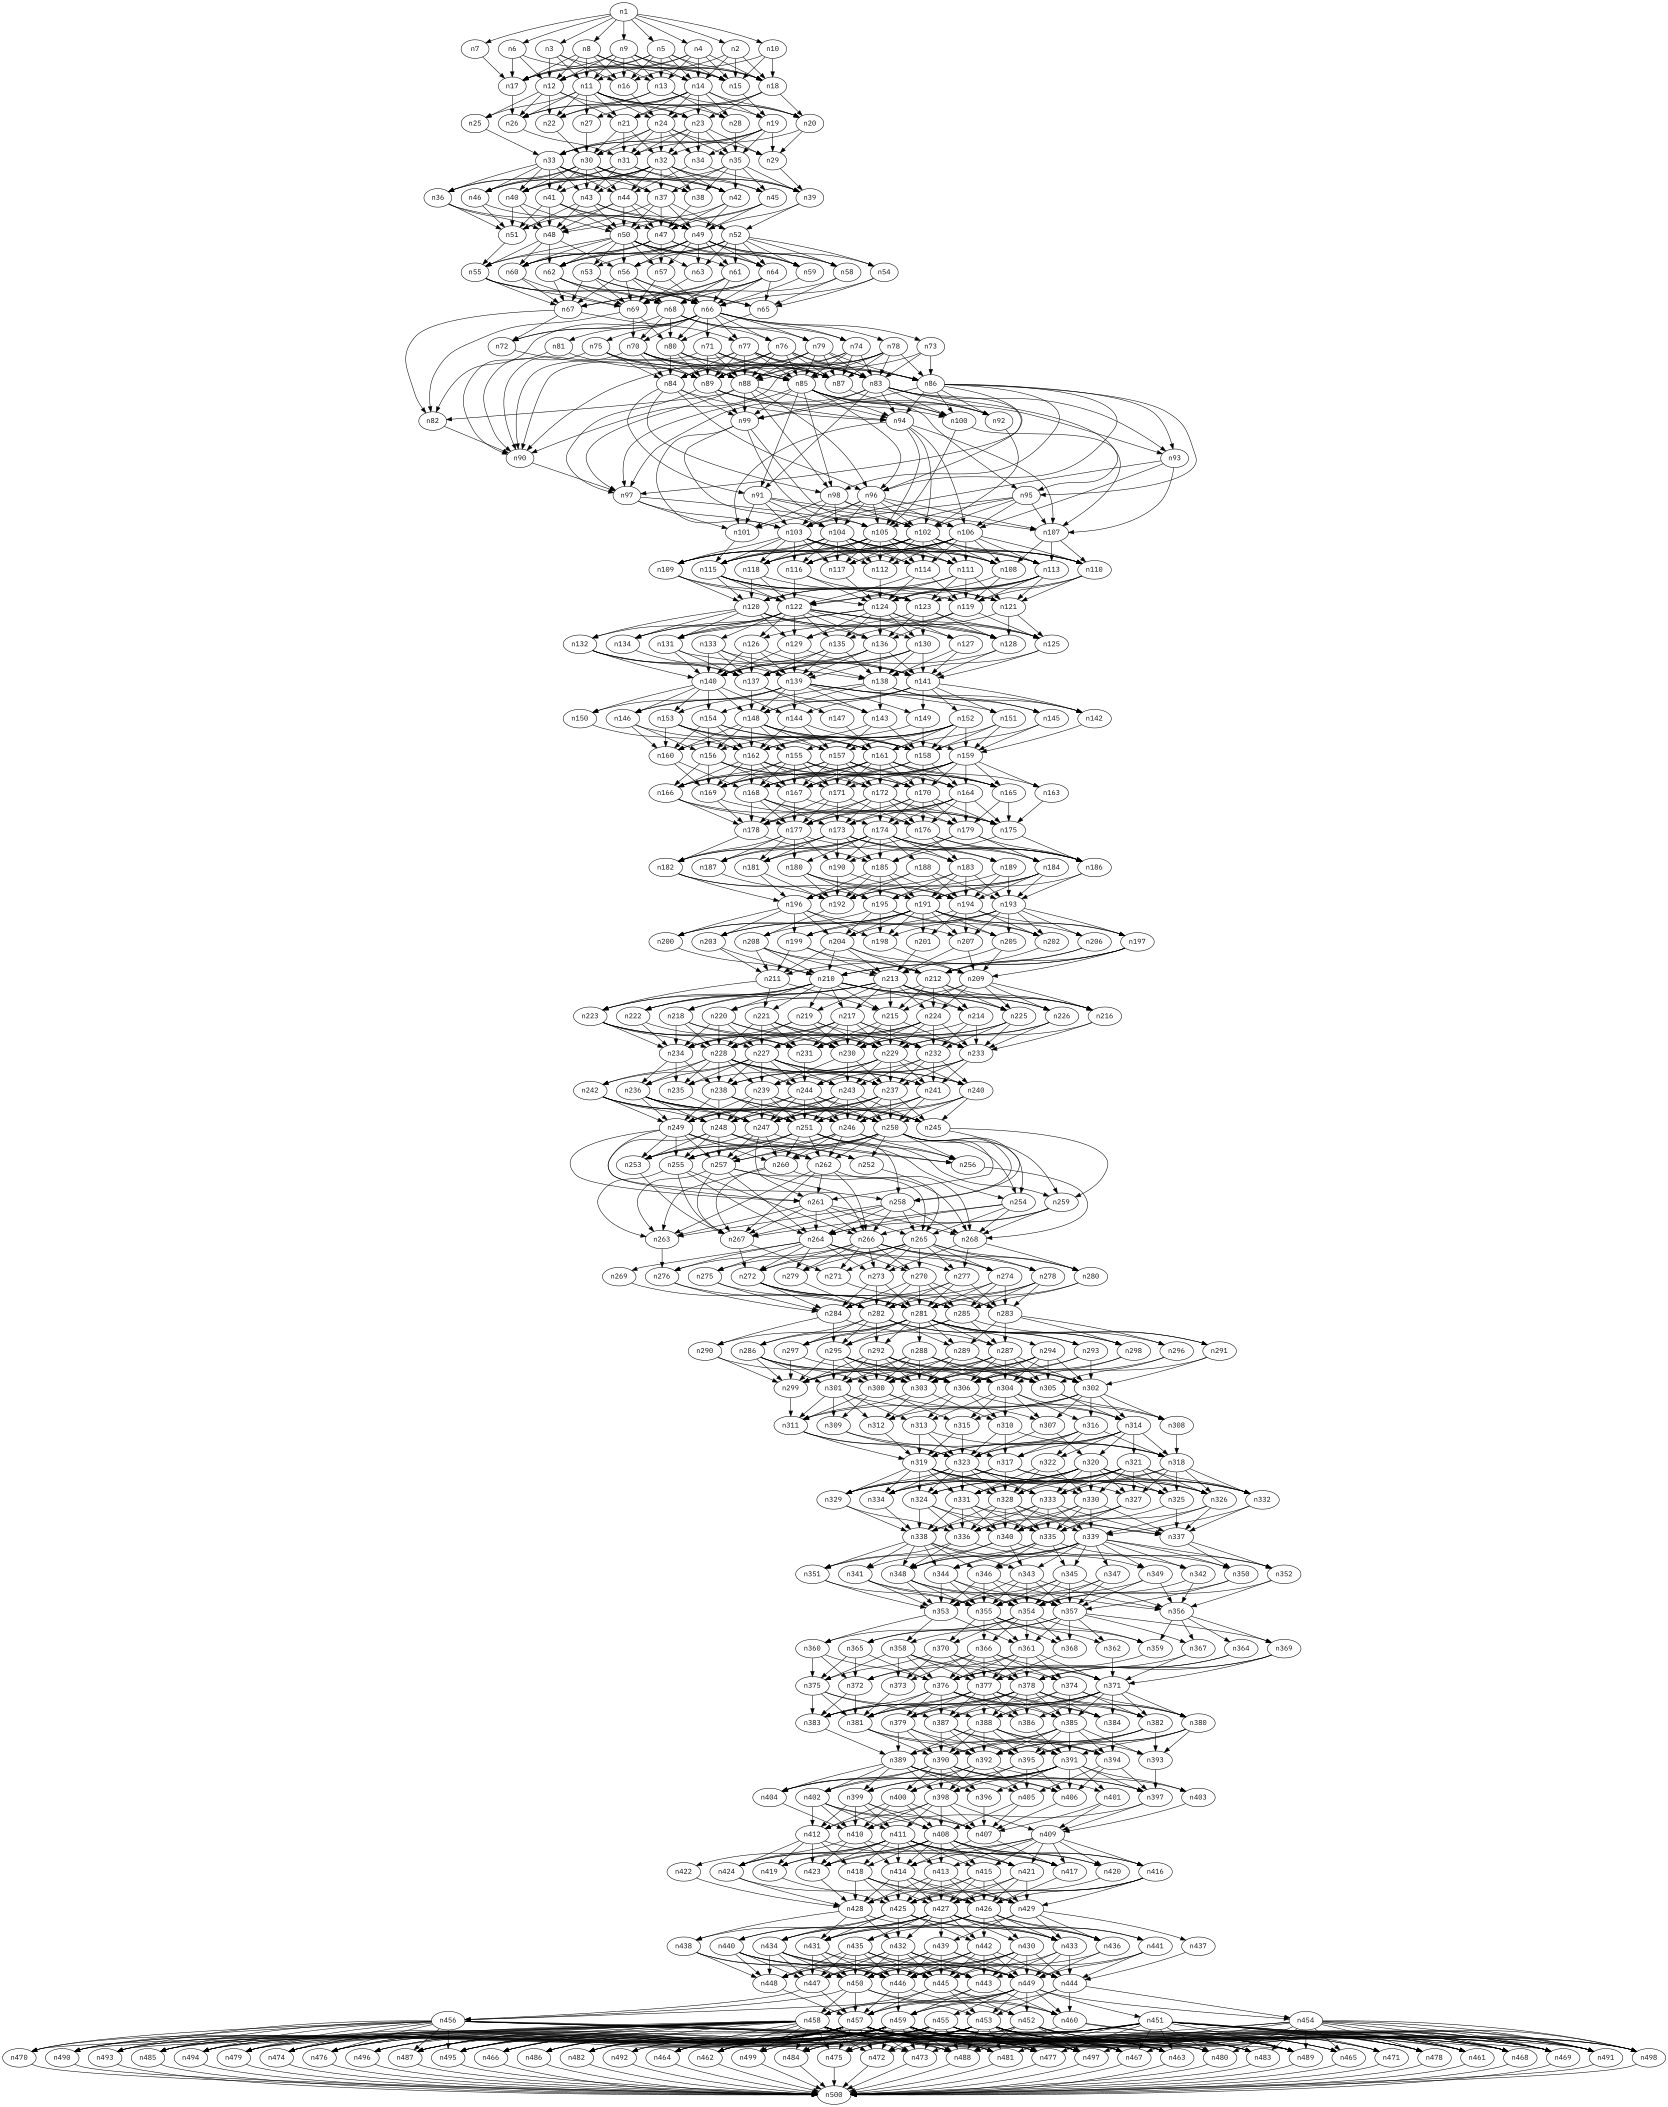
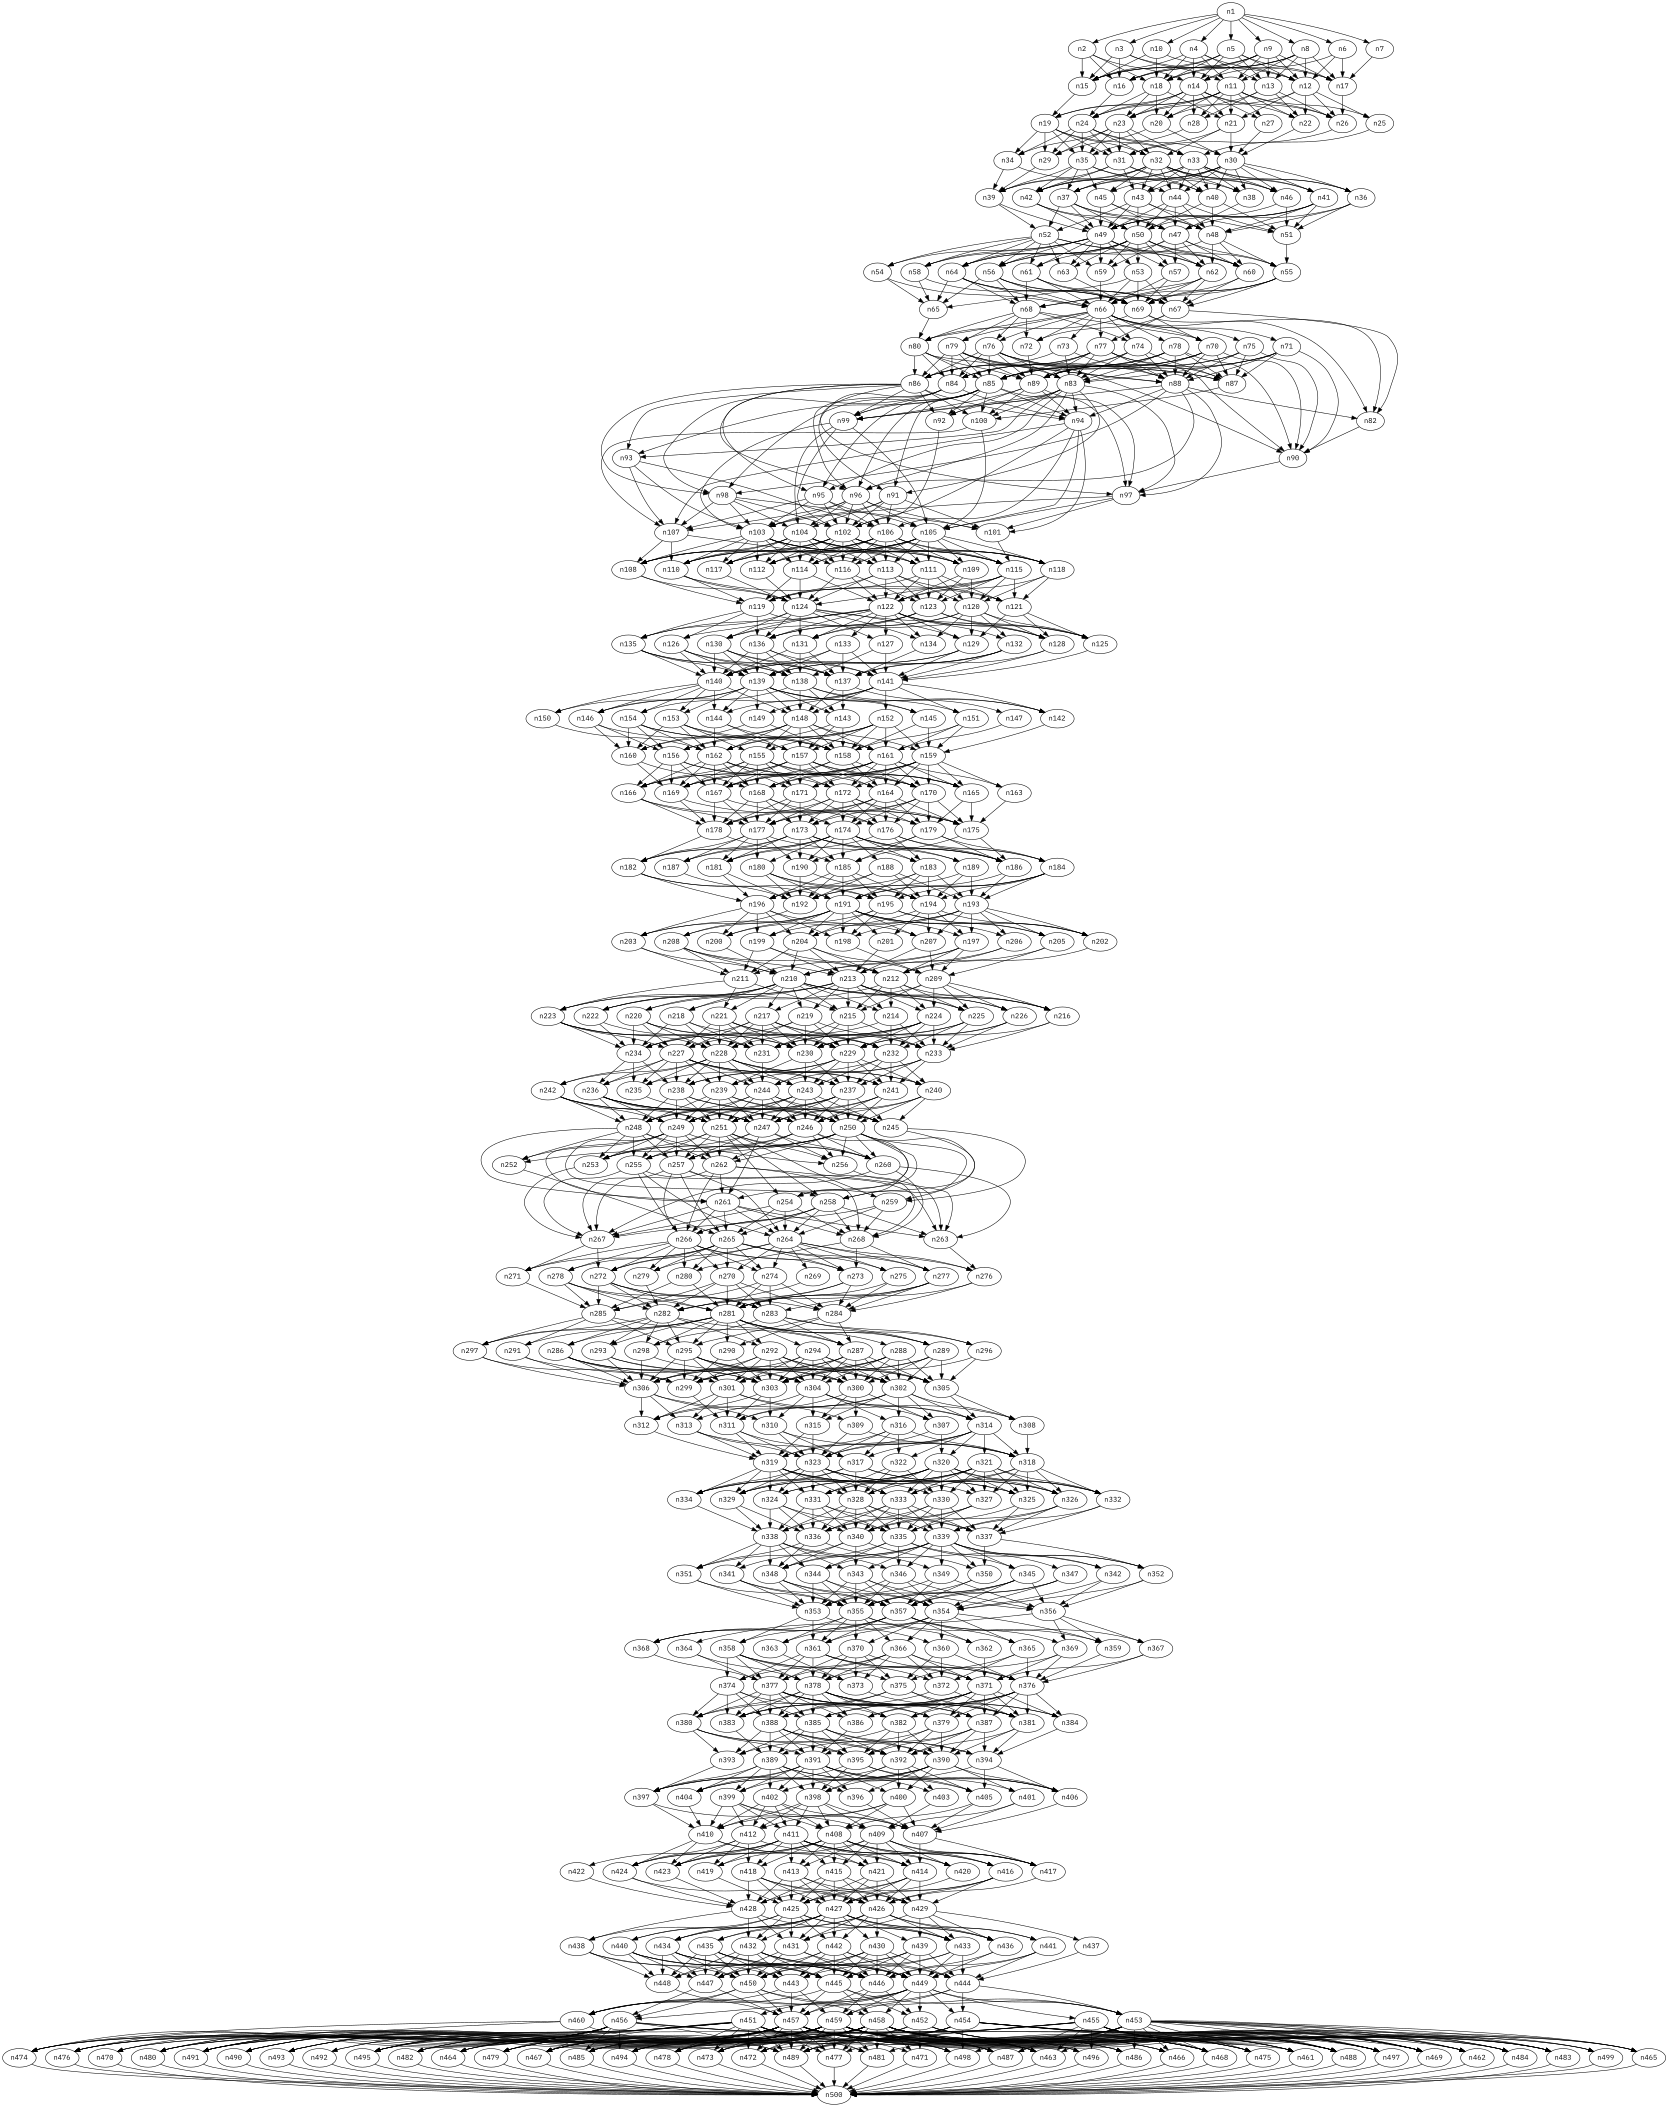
node "n81": removed
edge "n125" -> "n138": removed
node "n363": added
edge "n451" -> "n461": removed
